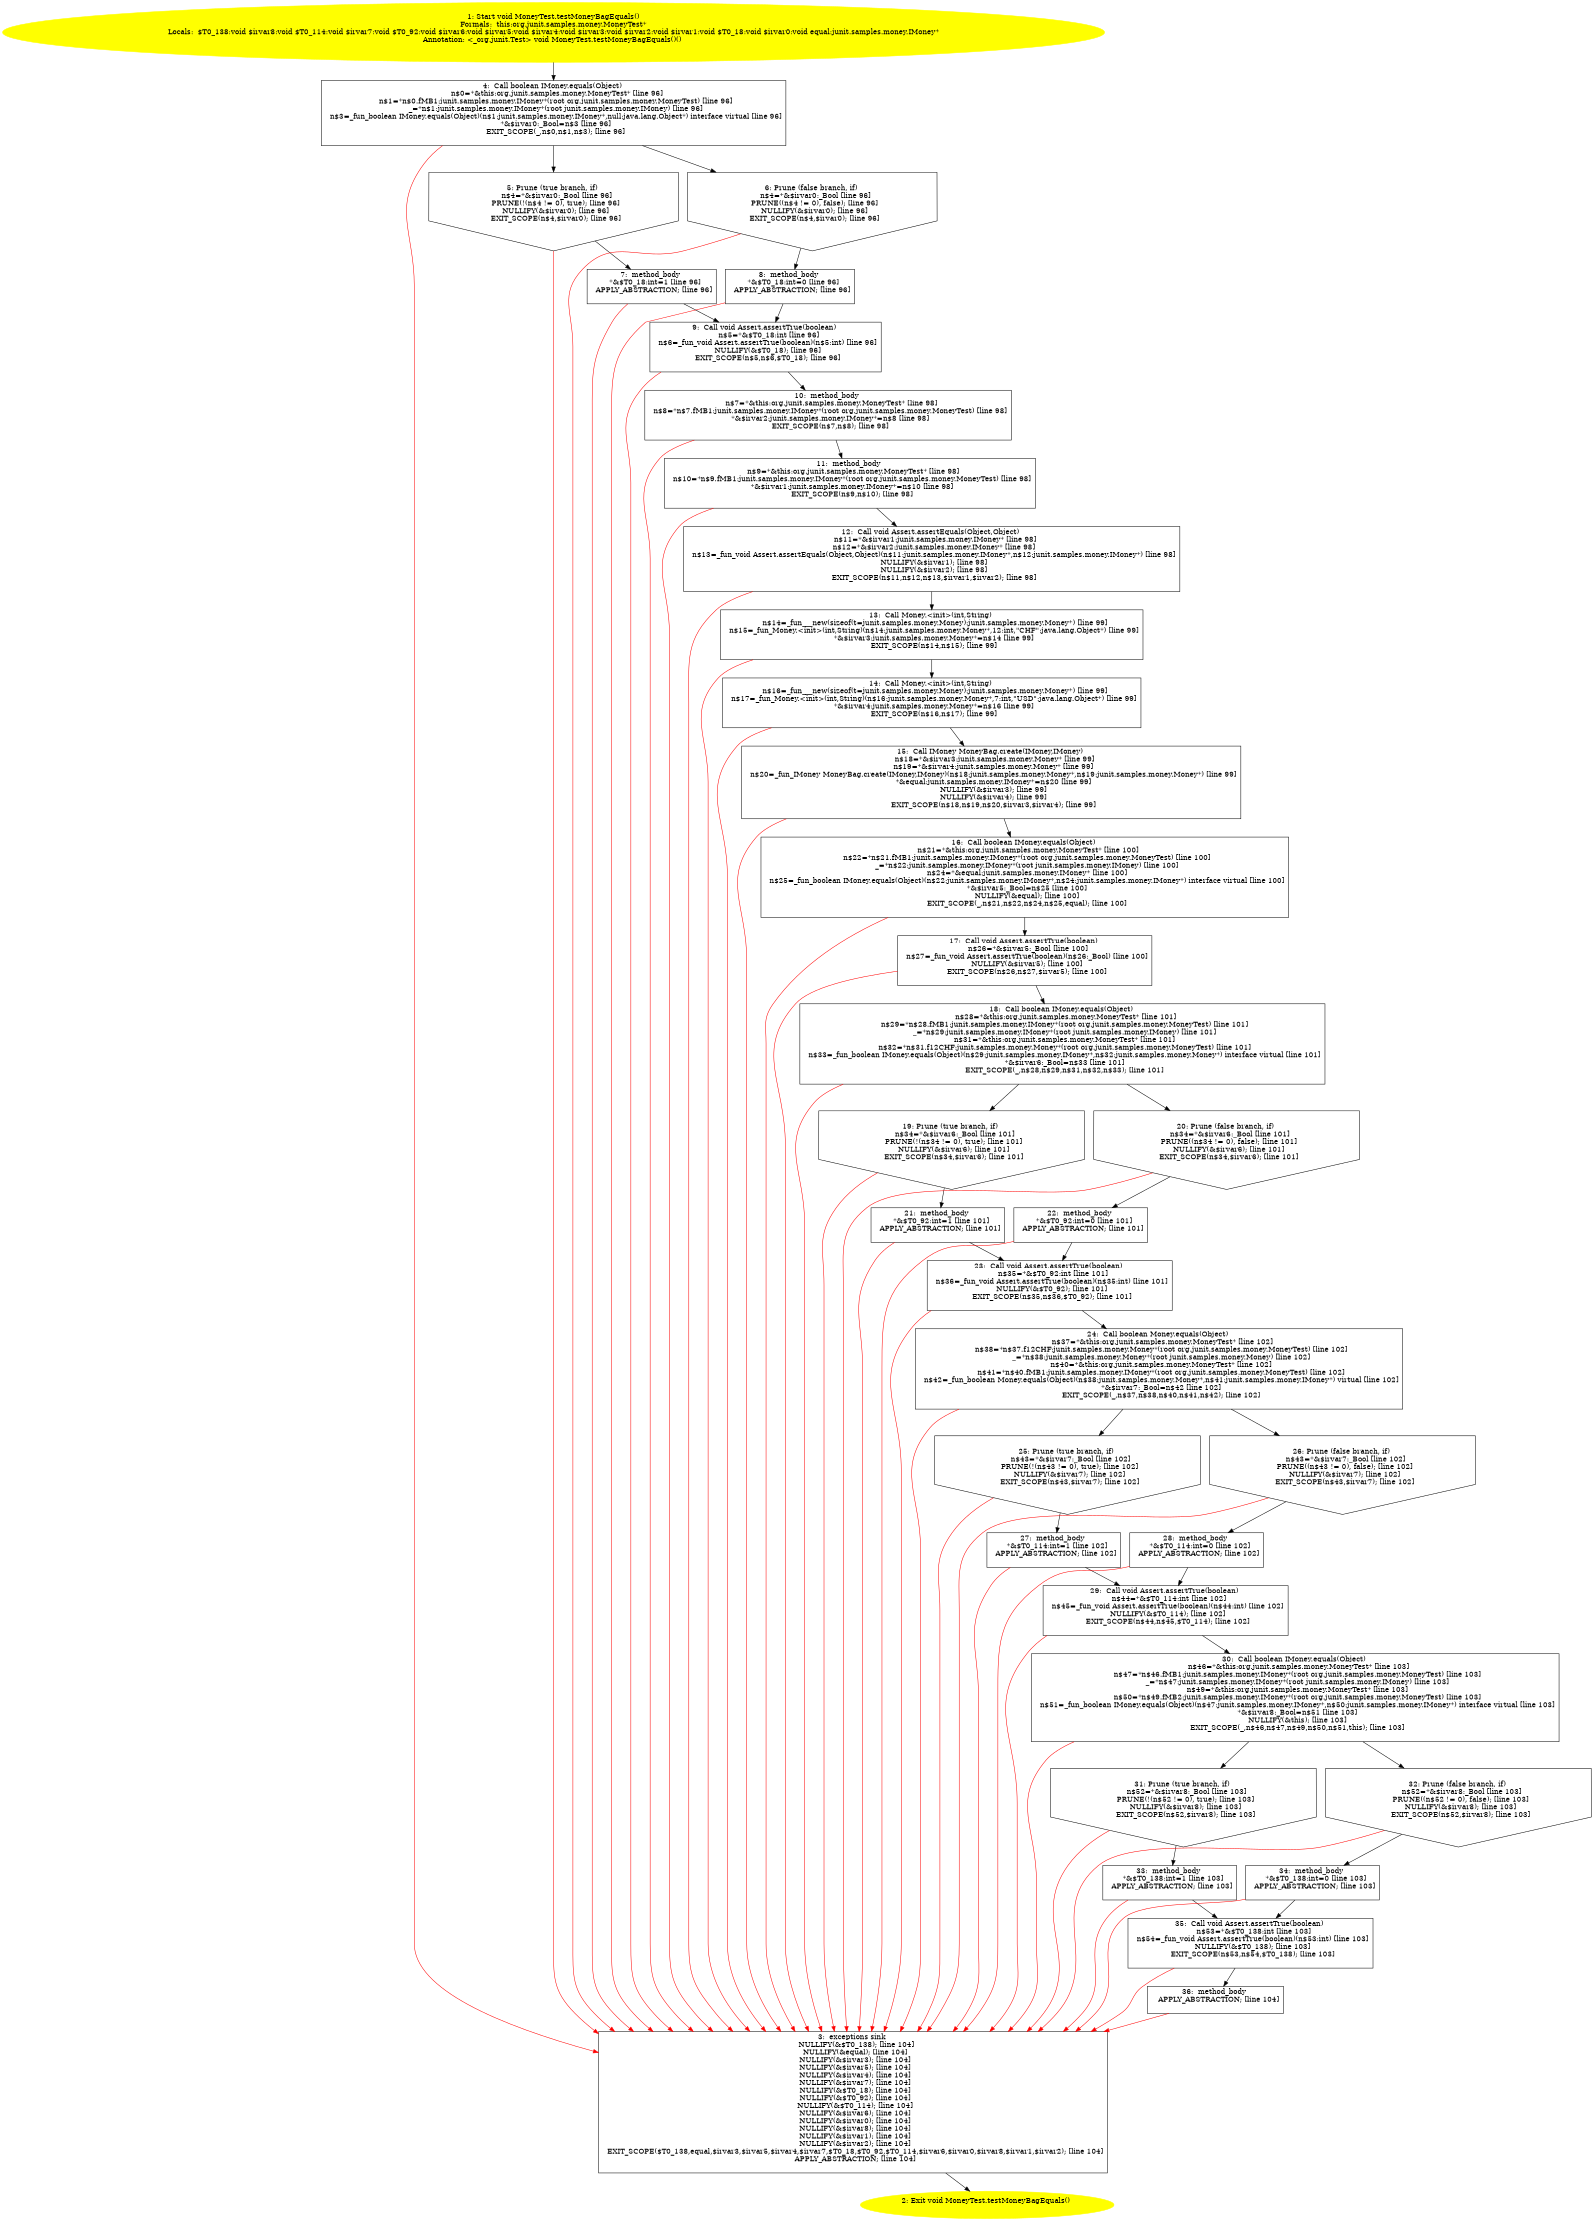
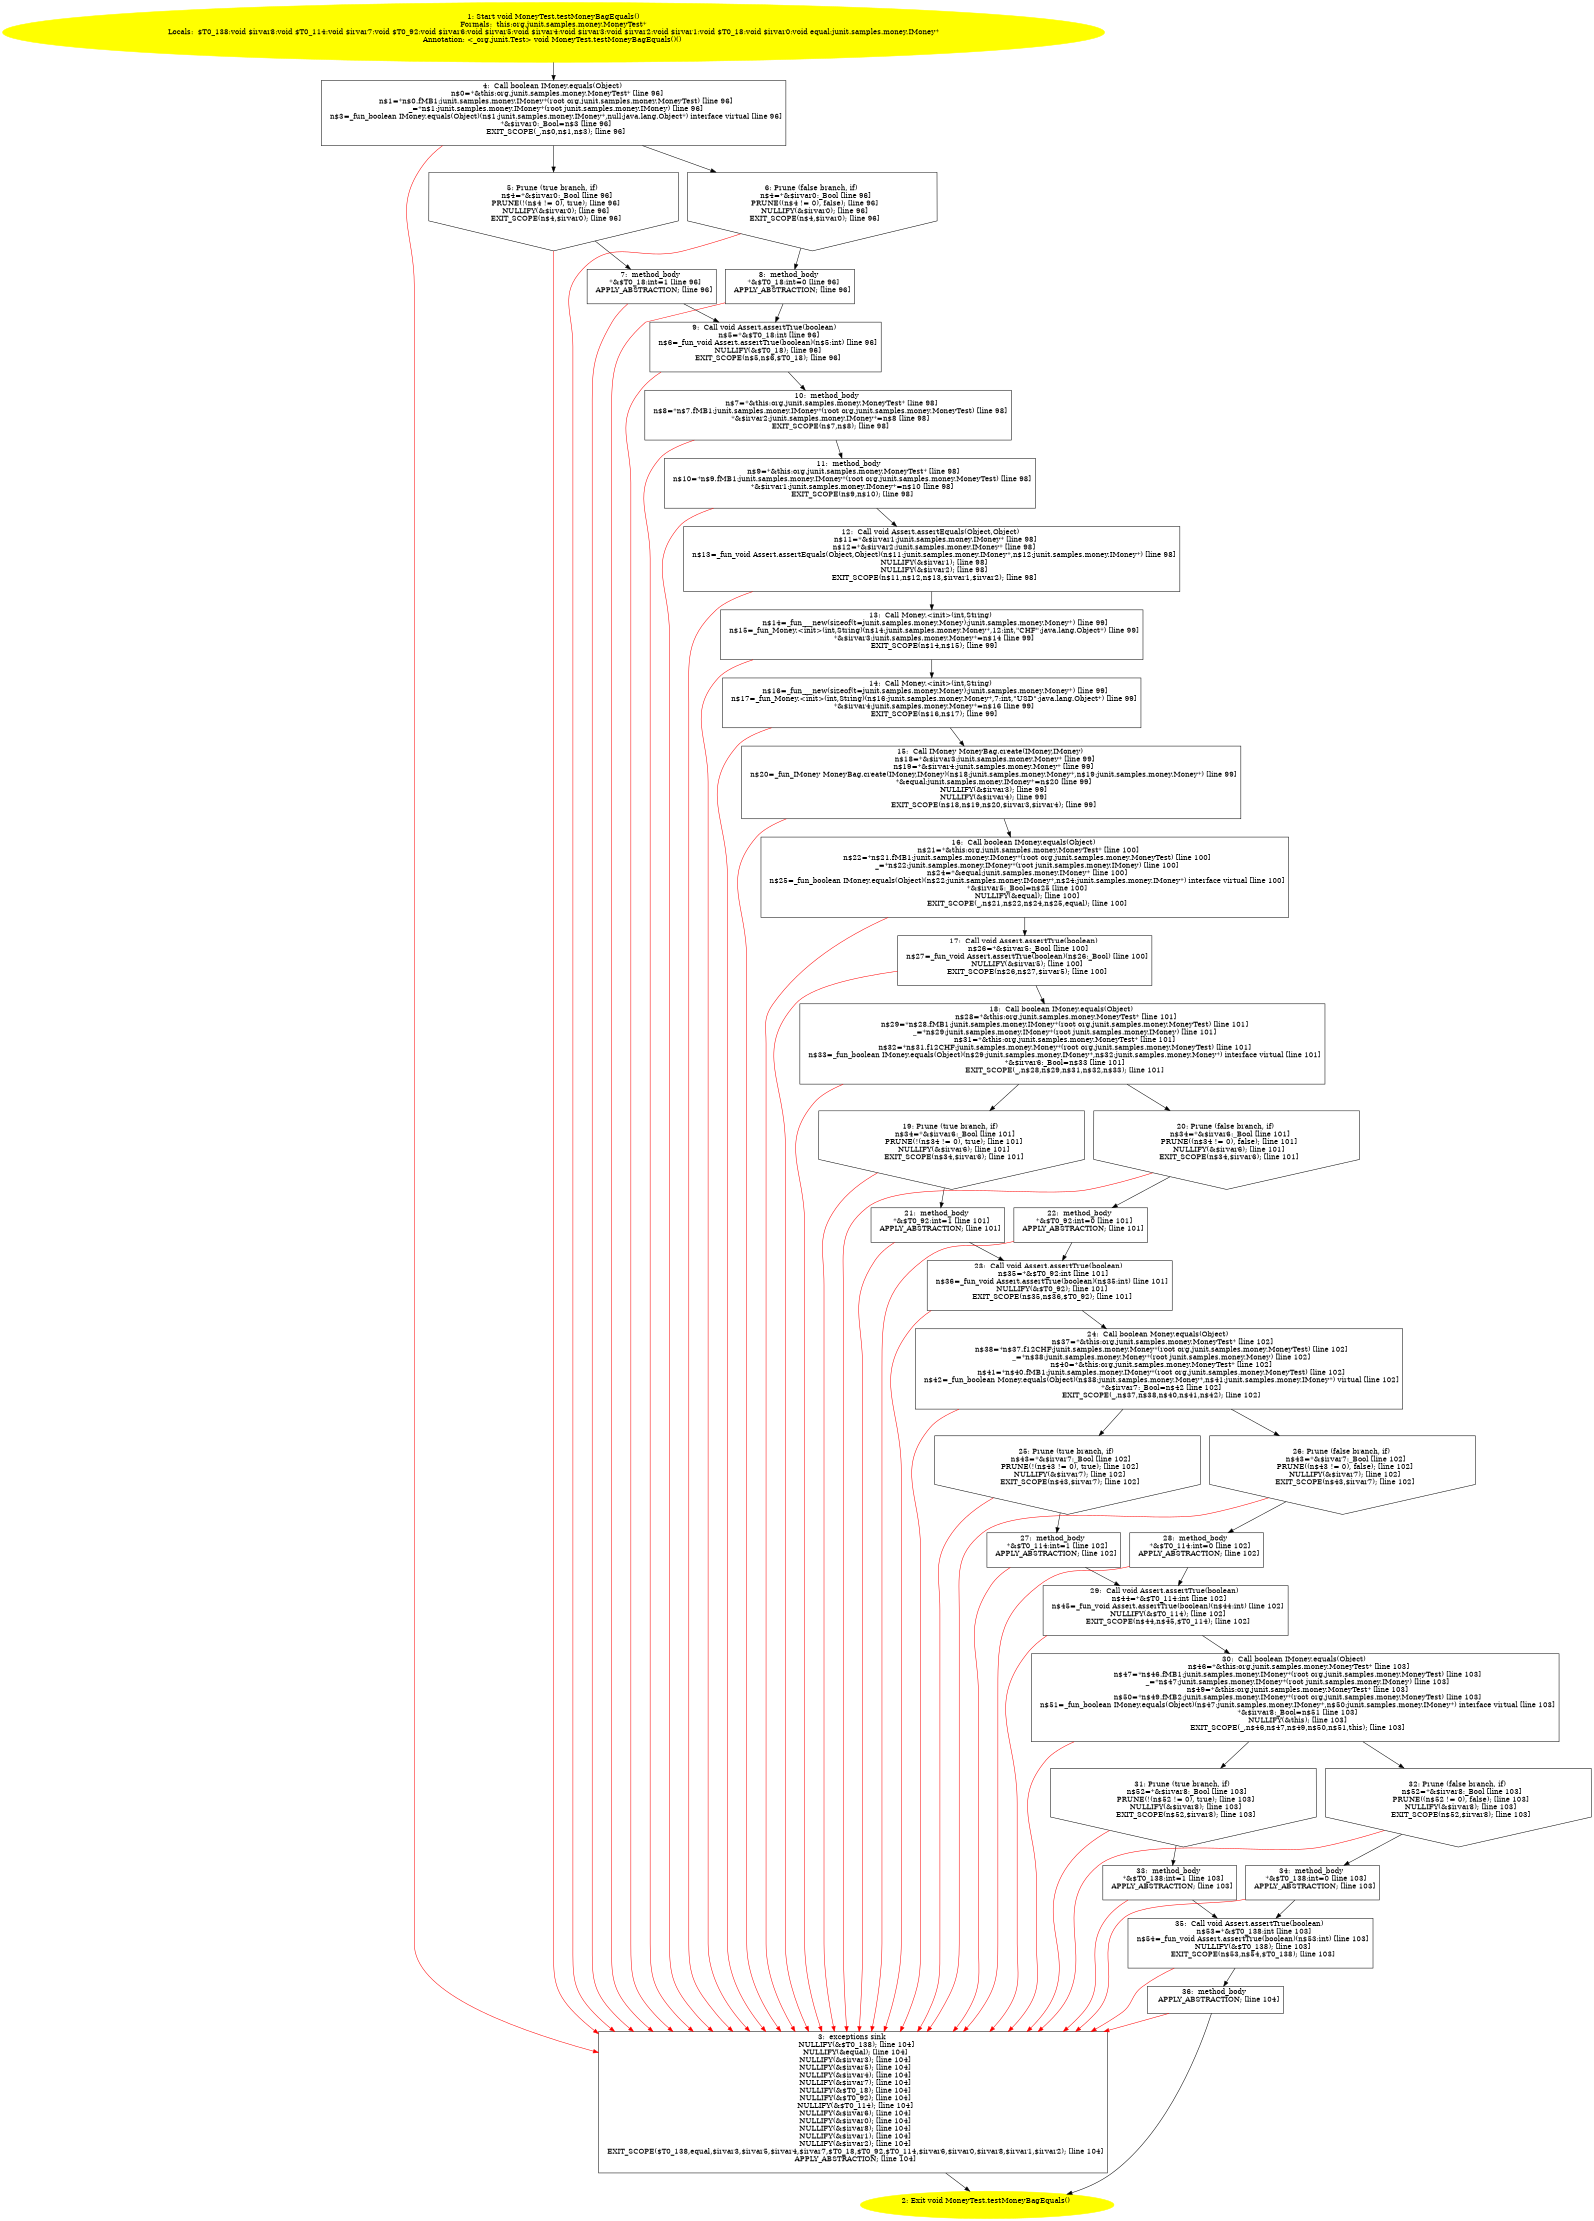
edge "36:  method_body APPLY_ABSTRACTION; [line 104]" -> "2: Exit void MoneyTest.testMoneyBagEquals()": added
